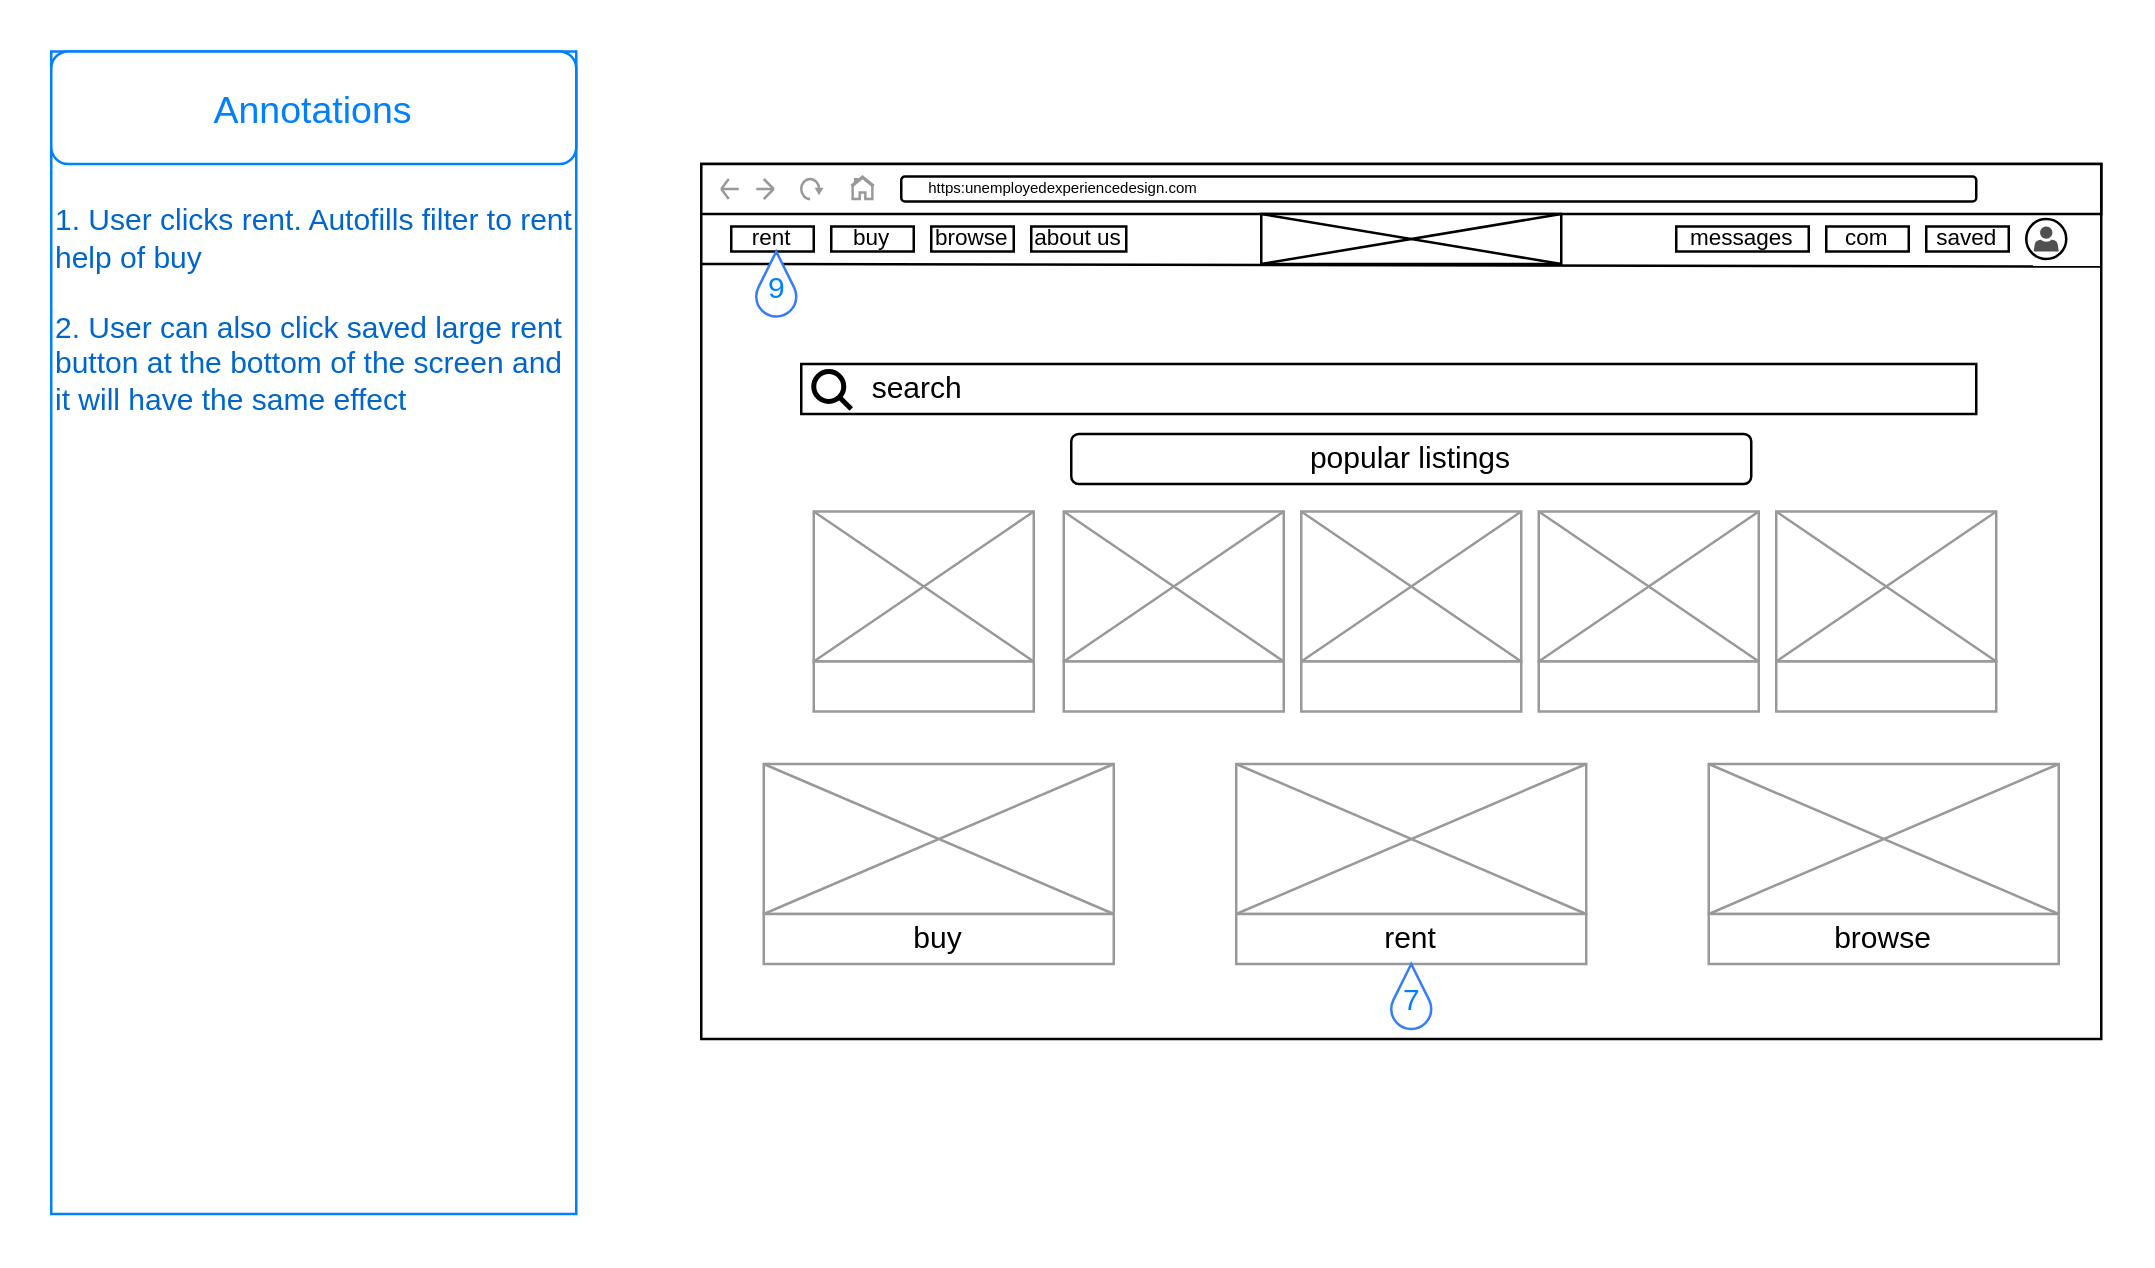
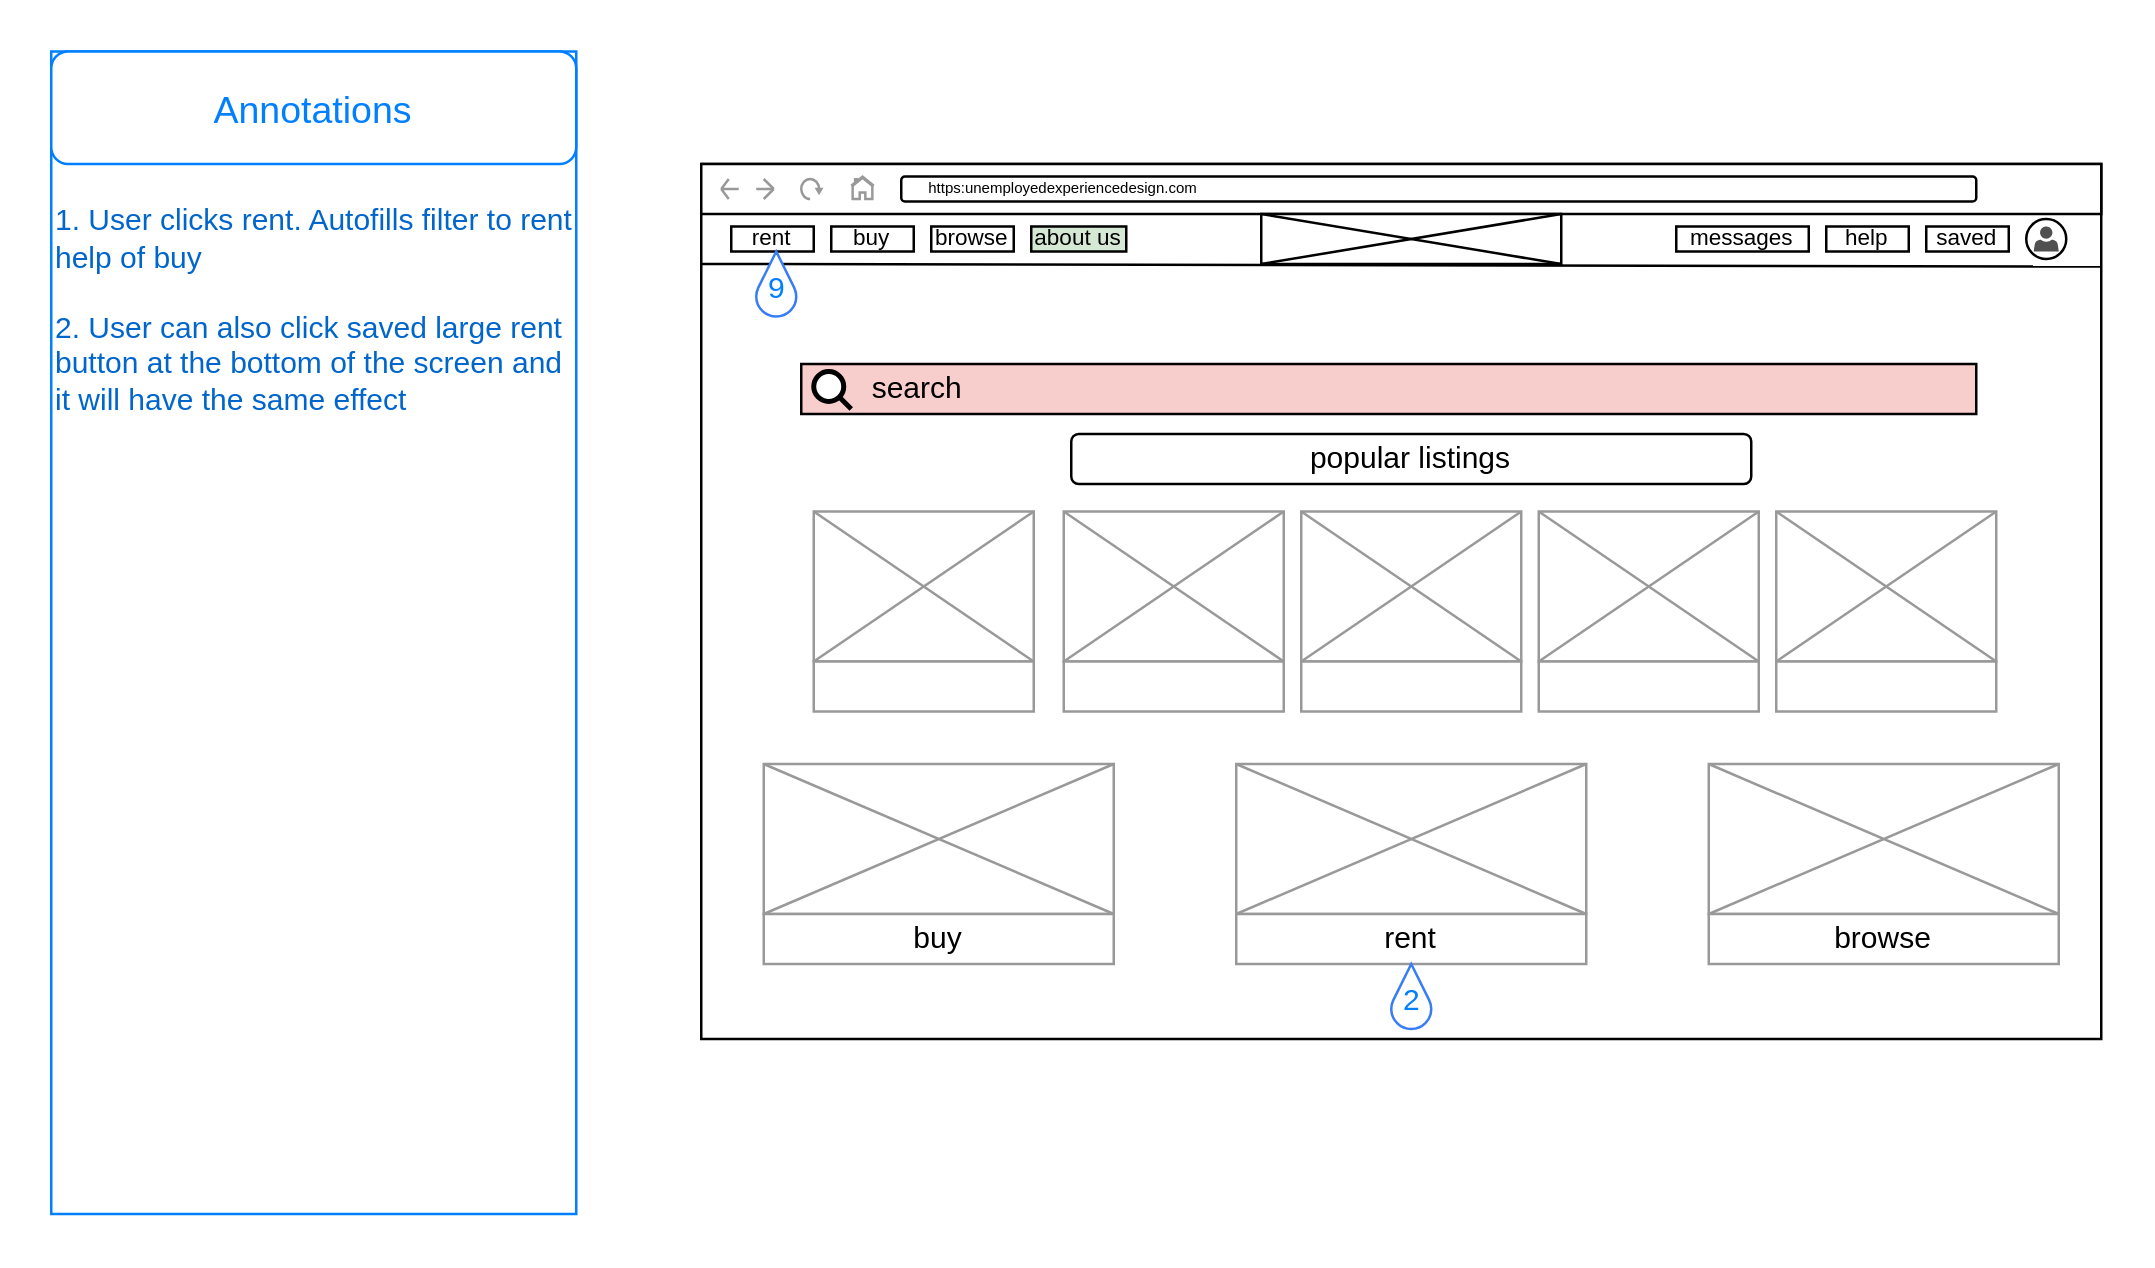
node "about us": fillcolor #ffffff -> #d5e8d4
node "com": label "com" -> "help"
node "search": fillcolor #ffffff -> #f8cecc
node "7": label "7" -> "2"
